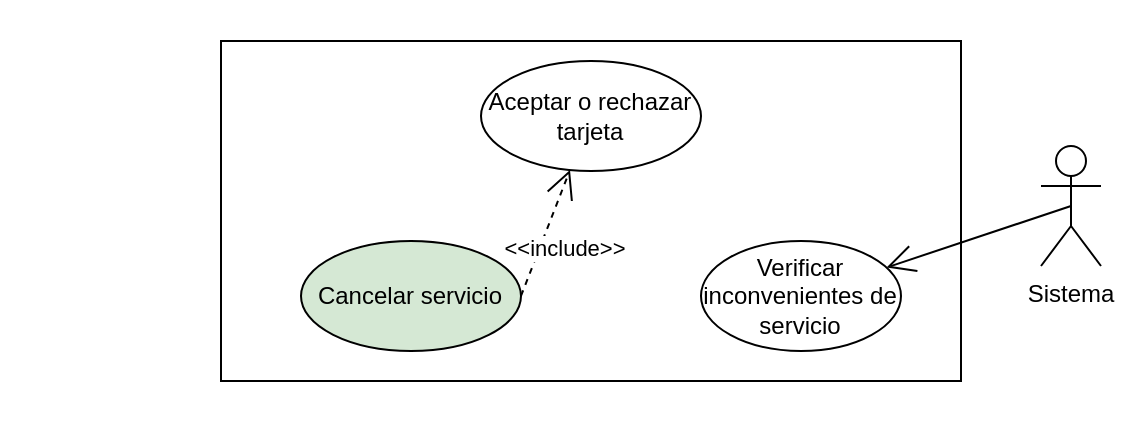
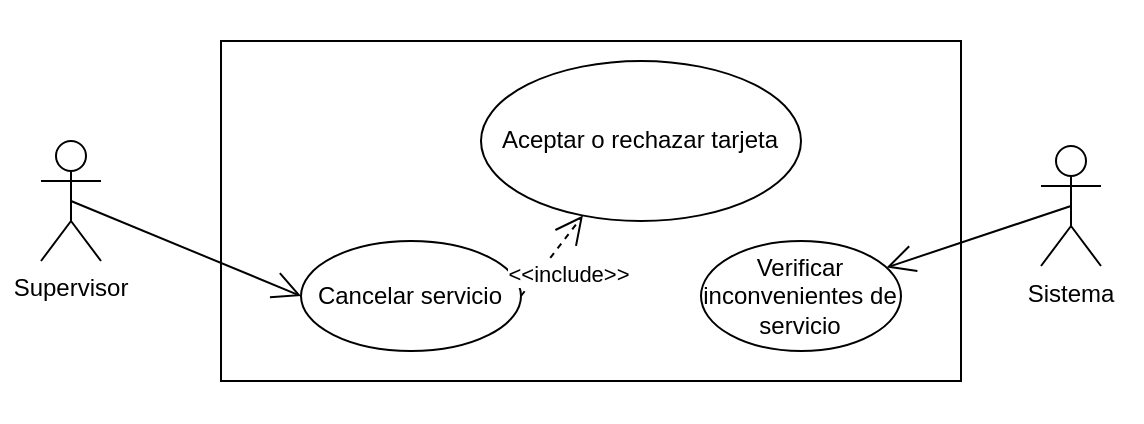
node "Aceptar o rechazar tarjeta": size 220x110 -> 320x160
node "Supervisor": added
edge "Supervisor" -> "Cancelar servicio": added
node "Cancelar servicio": fillcolor #d5e8d4 -> #ffffff
